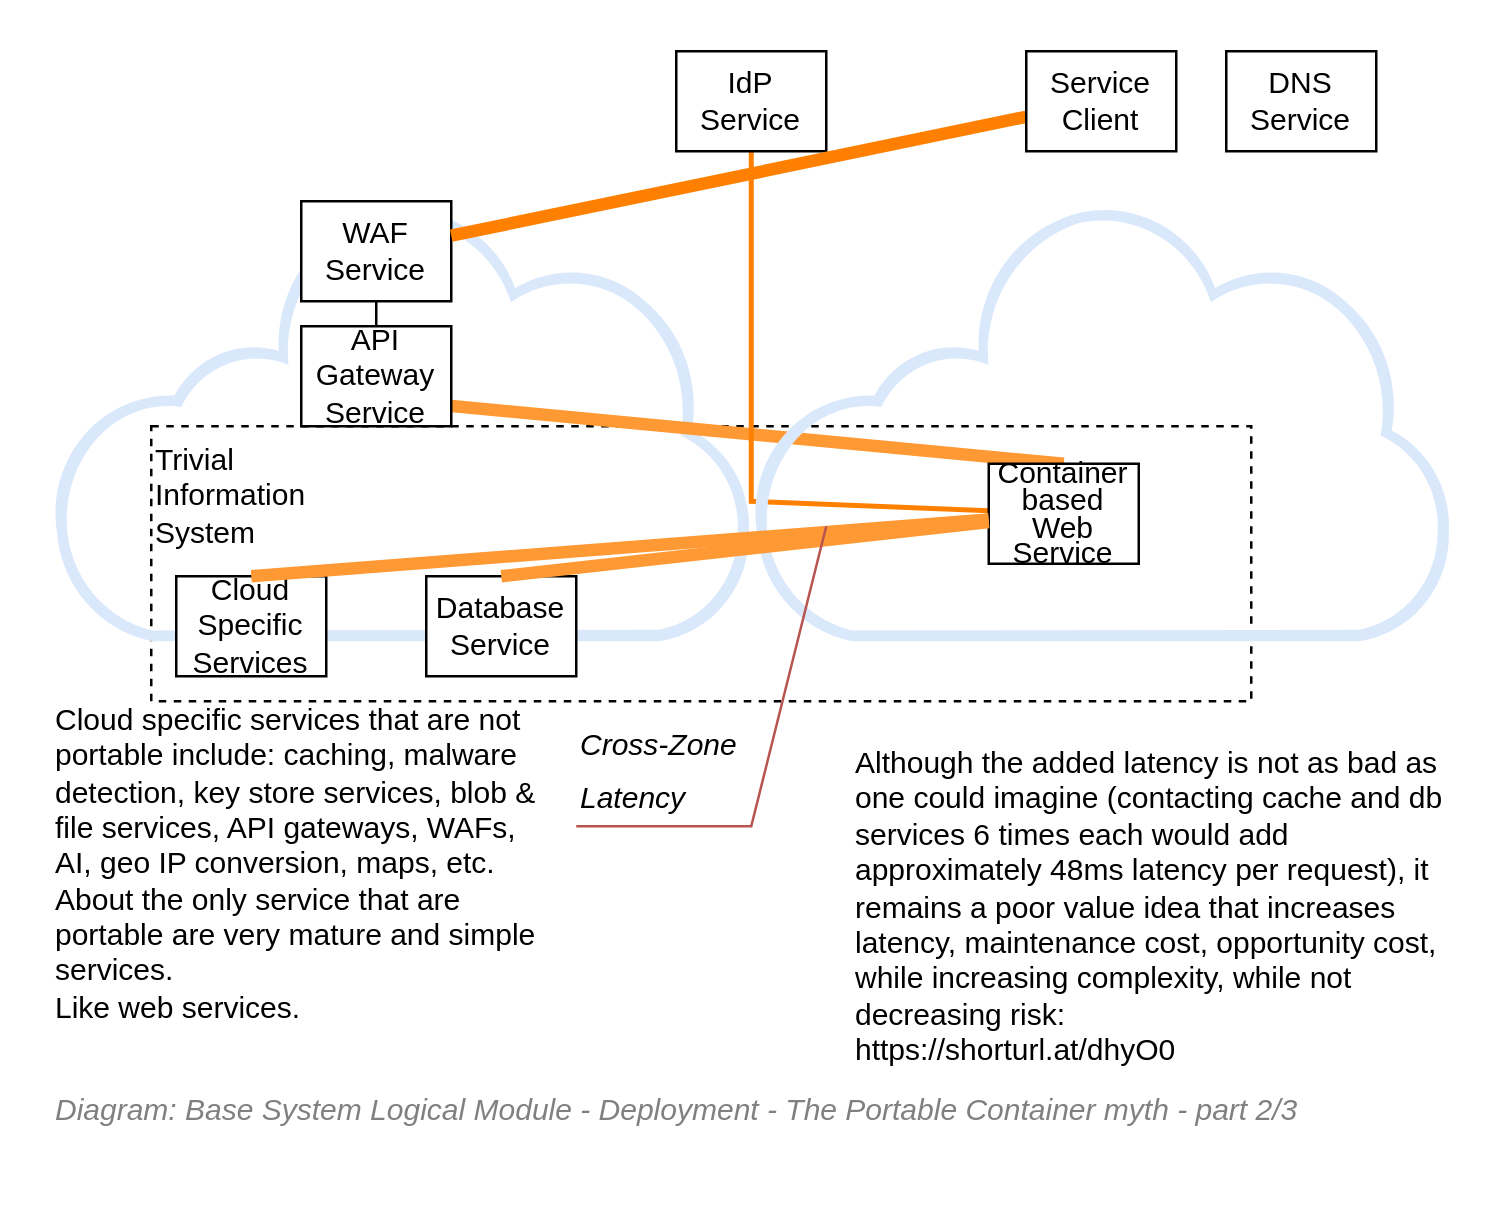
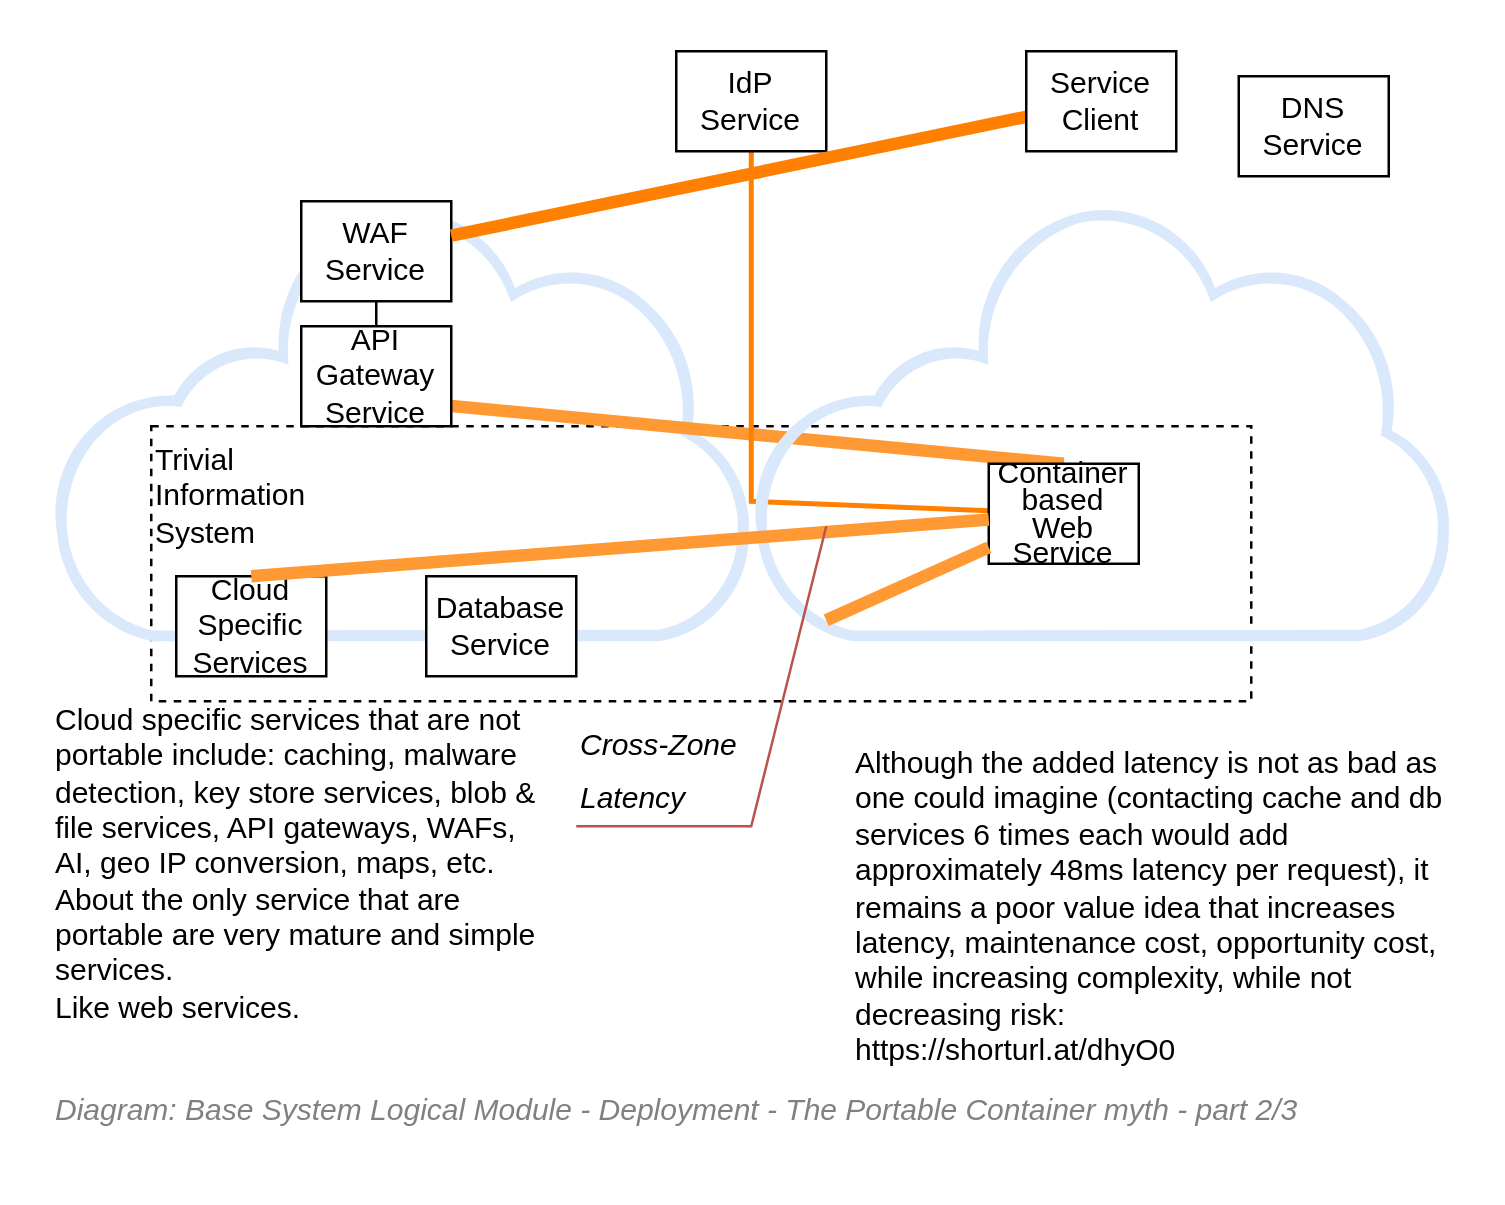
node "DNS Service": moved (1301, 101) -> (1314, 126)
edge "Container based Web Service" -- "Database Service": now "Container based Web Service" -- "Cross-Zone Latency"
